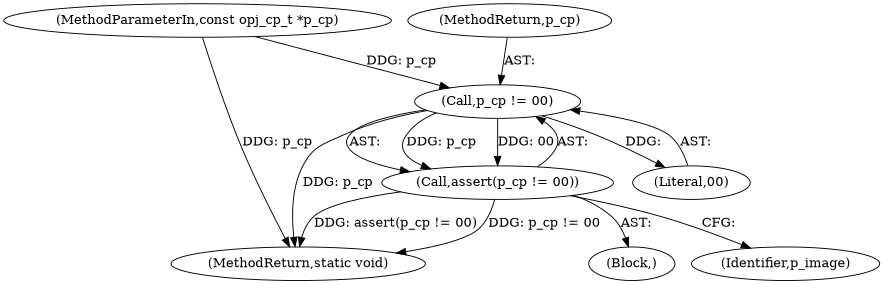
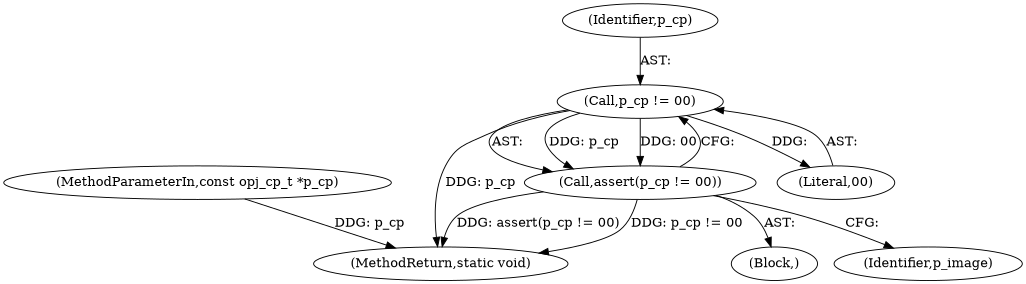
node "(MethodReturn,p_cp)": label "(MethodReturn,p_cp)" -> "(Identifier,p_cp)"
edge "(MethodParameterIn,const opj_cp_t *p_cp)" -> "(Call,p_cp != 00)": removed, label "DDG: p_cp"
edge "(Call,assert(p_cp != 00))" -> "(Call,p_cp != 00)": label "AST: " -> "CFG: "
